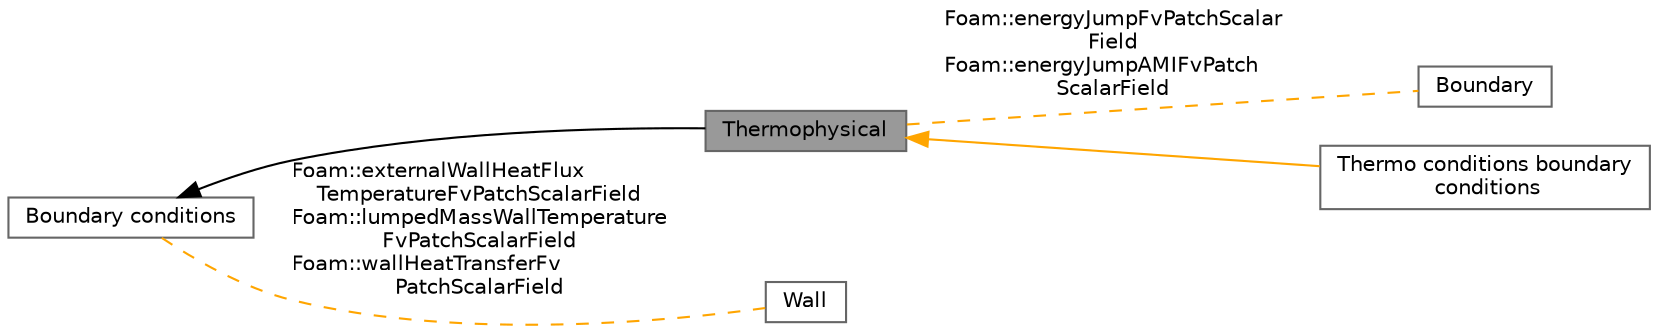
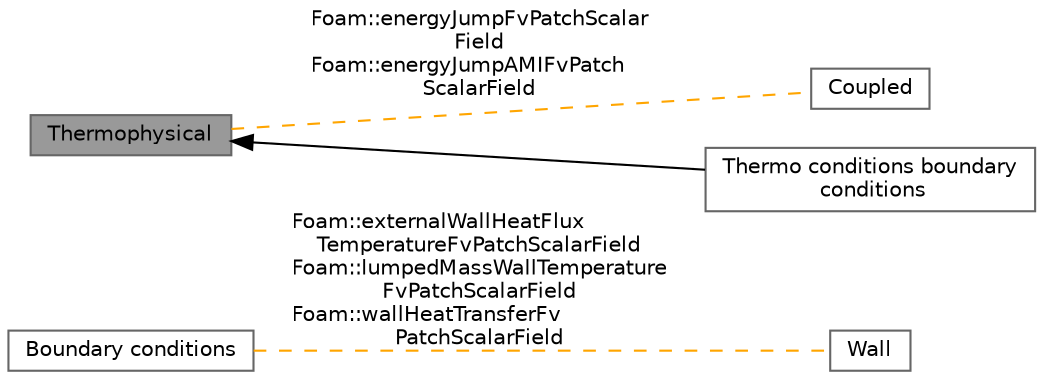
node "Boundary": label "Boundary" -> "Coupled"
edge "Thermophysical" -> "Boundary conditions": removed
edge "Thermo conditions boundary conditions" -> "Thermophysical": color orange -> black
